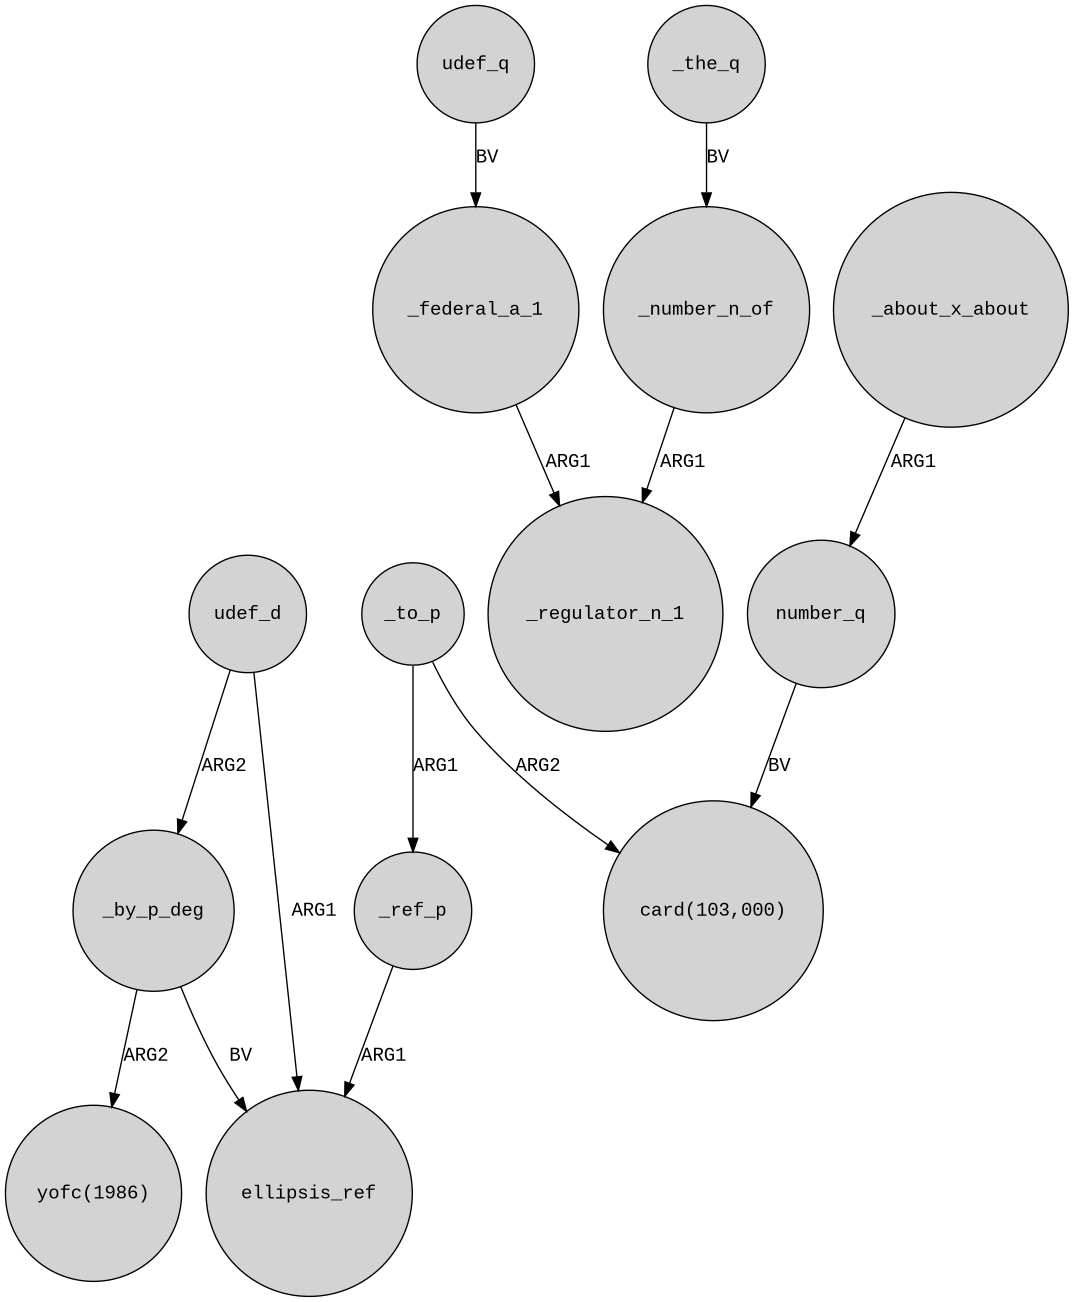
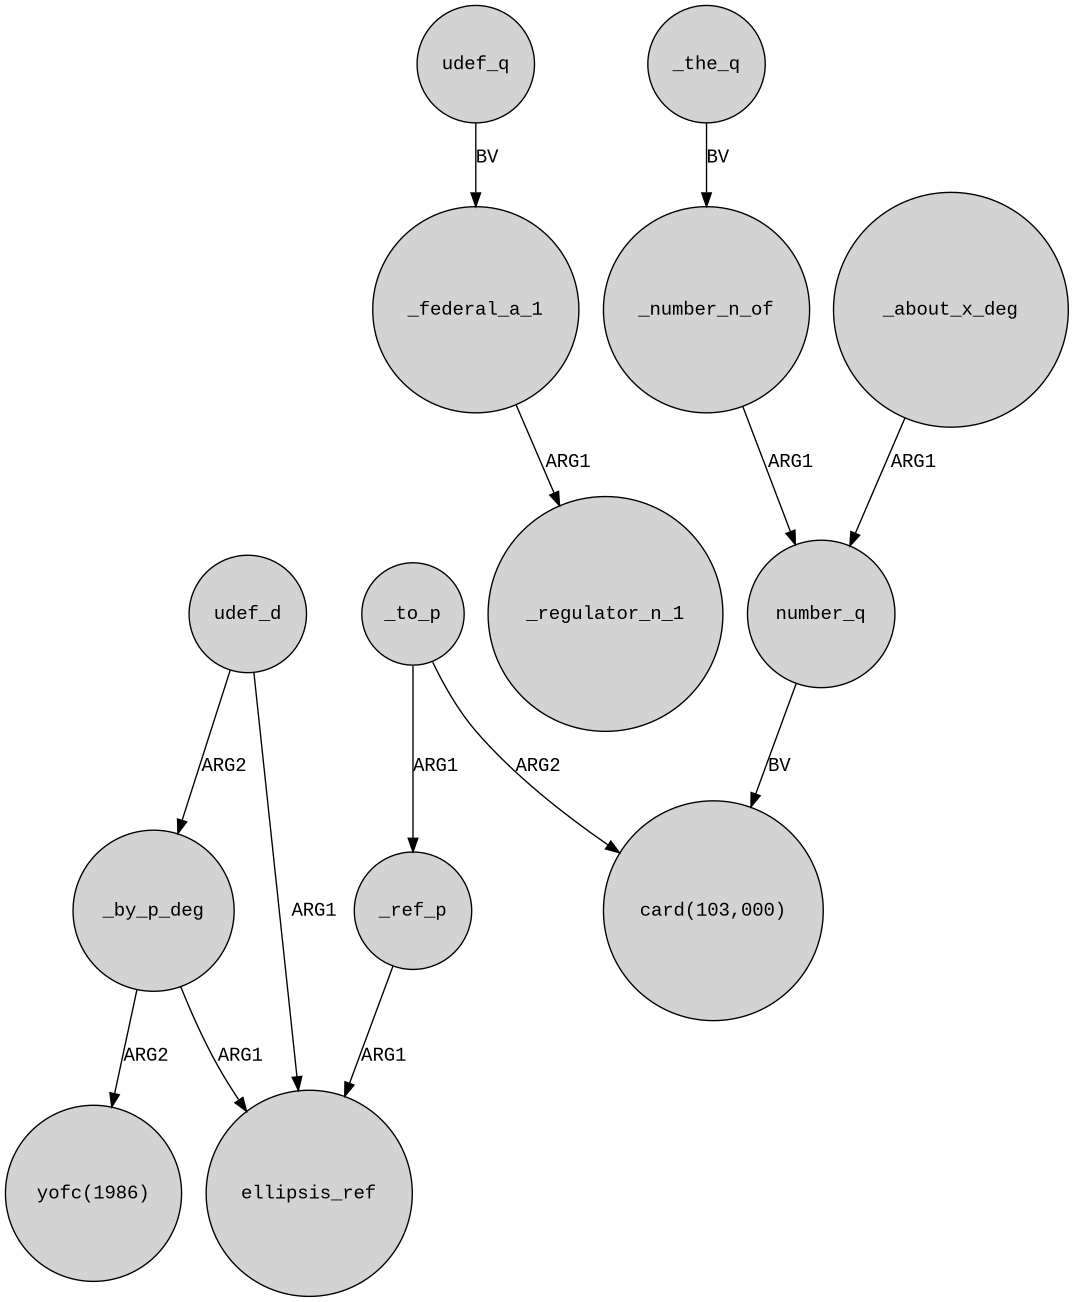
node "_about_x_about": label "_about_x_about" -> "_about_x_deg"
edge "_number_n_of" -> "_regulator_n_1": now "_number_n_of" -> "number_q"
edge "_by_p_deg" -> "ellipsis_ref": label "BV" -> "ARG1"
